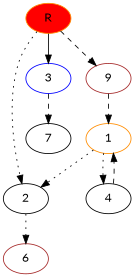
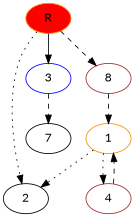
node "9": label "9" -> "8"
node "4": color black -> brown
node "6": removed
